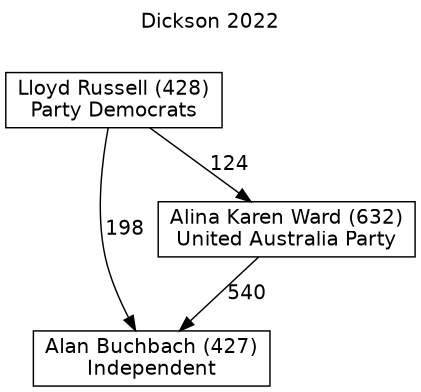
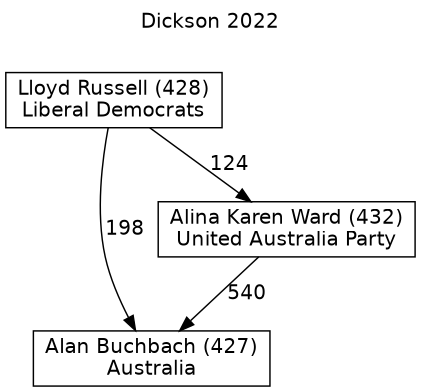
node "Lloyd Russell (428) Party Democrats": label "Lloyd Russell (428) Party Democrats" -> "Lloyd Russell (428) Liberal Democrats"
node "Alina Karen Ward (632) United Australia Party": label "Alina Karen Ward (632) United Australia Party" -> "Alina Karen Ward (432) United Australia Party"
node "Alan Buchbach (427) Independent": label "Alan Buchbach (427) Independent" -> "Alan Buchbach (427) Australia"
